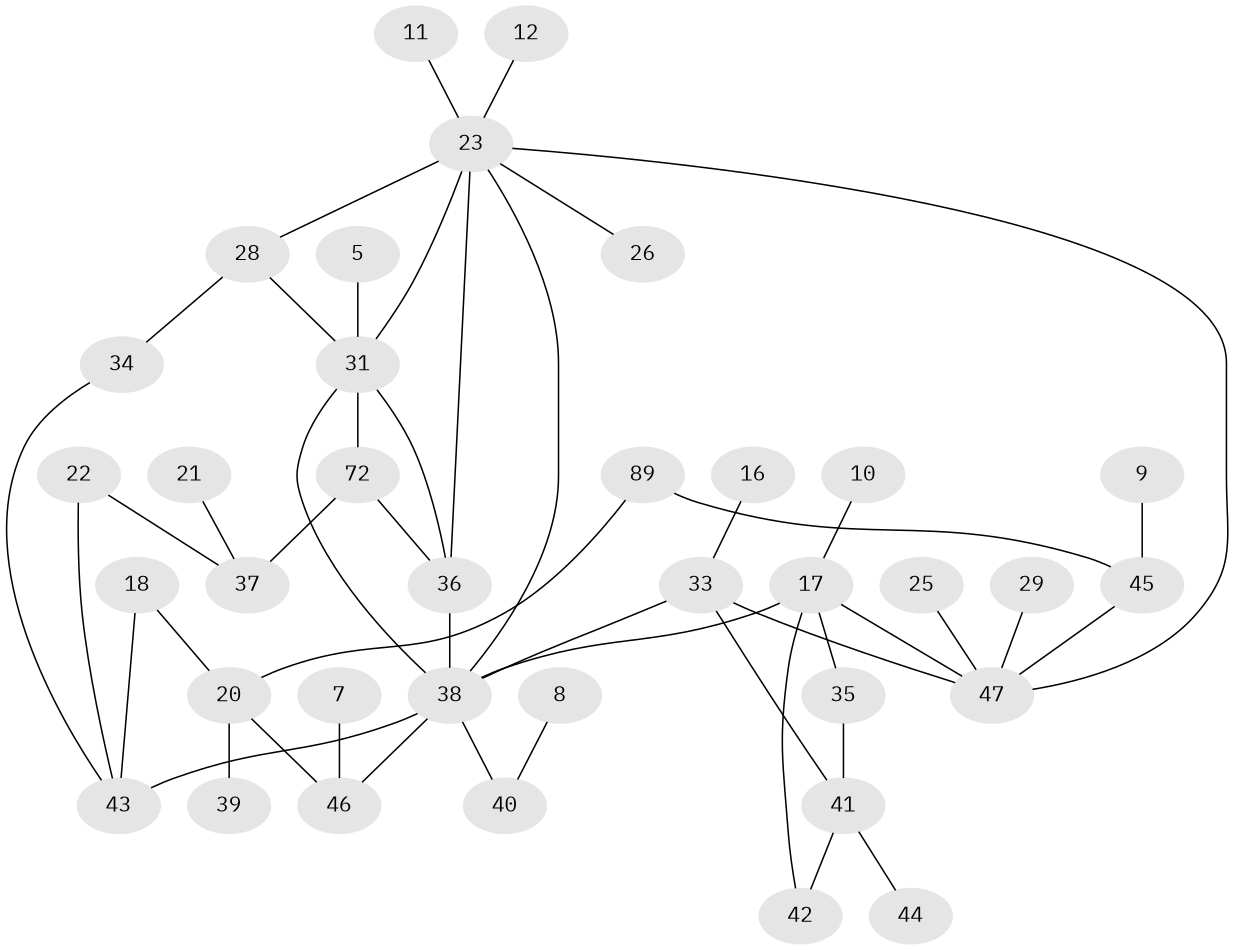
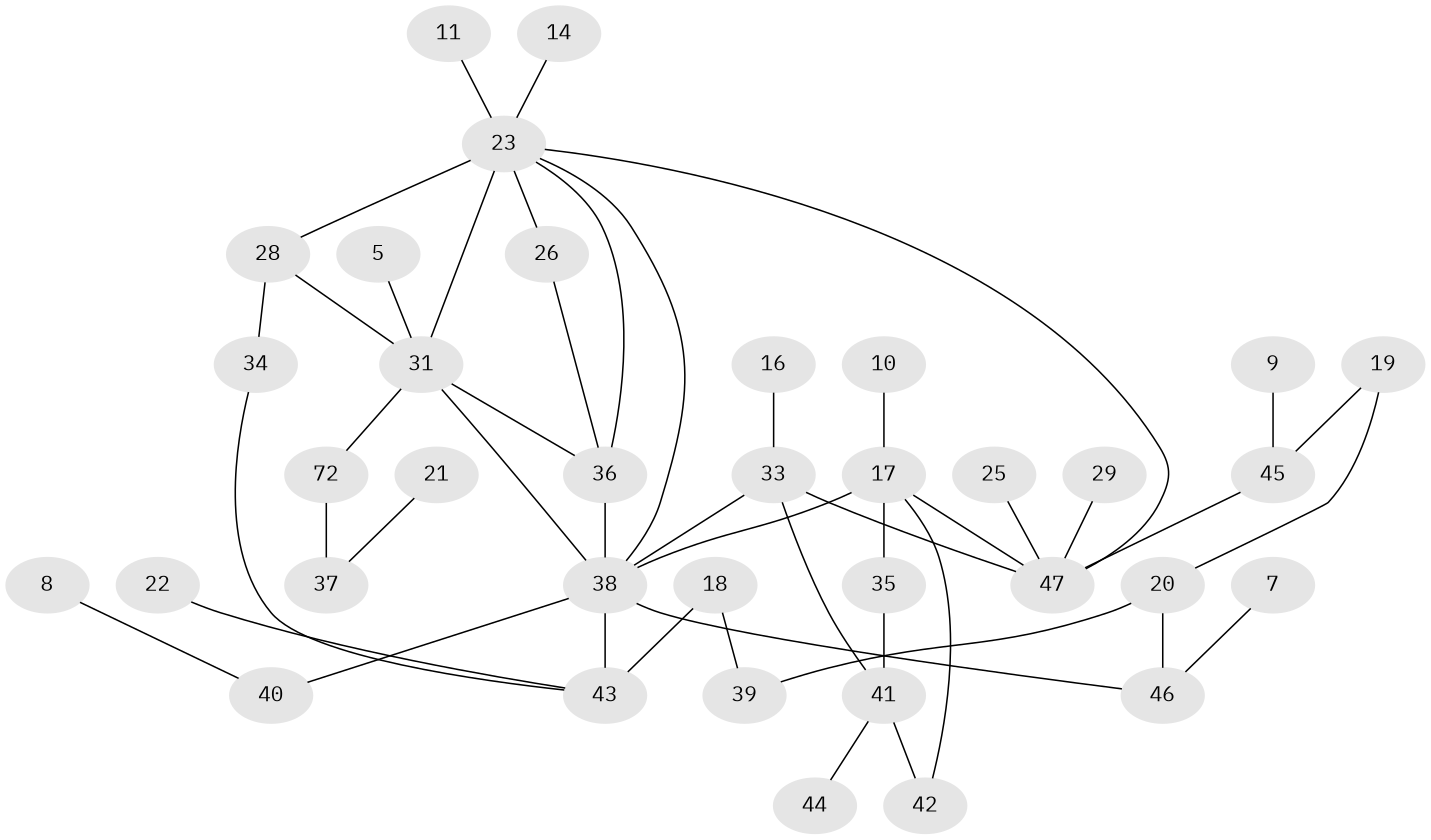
node "12": label "12" -> "14"
node "89": label "89" -> "19"
edge "22" -- "37": removed
edge "72" -- "36": now "26" -- "36"
edge "18" -- "20": now "18" -- "39"
